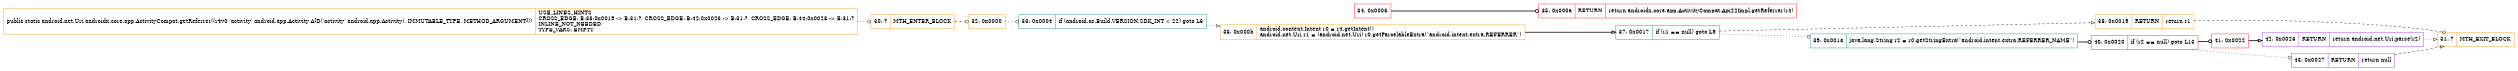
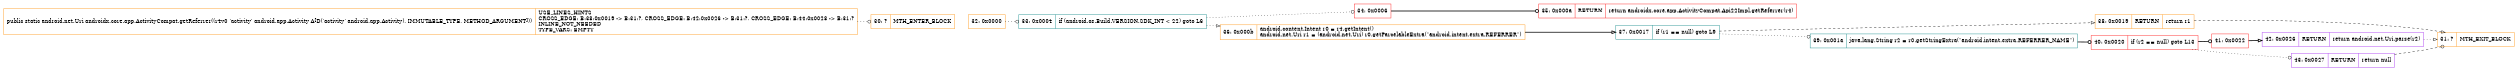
edge "33: 0x0004" -> "34: 0x0006": added
edge "30: ?" -> "32: 0x0000": removed
edge "38: 0x0019" -> "31: ?": arrowhead odot -> onormal
edge "43: 0x0027" -> "31: ?": arrowhead onormal -> odot
